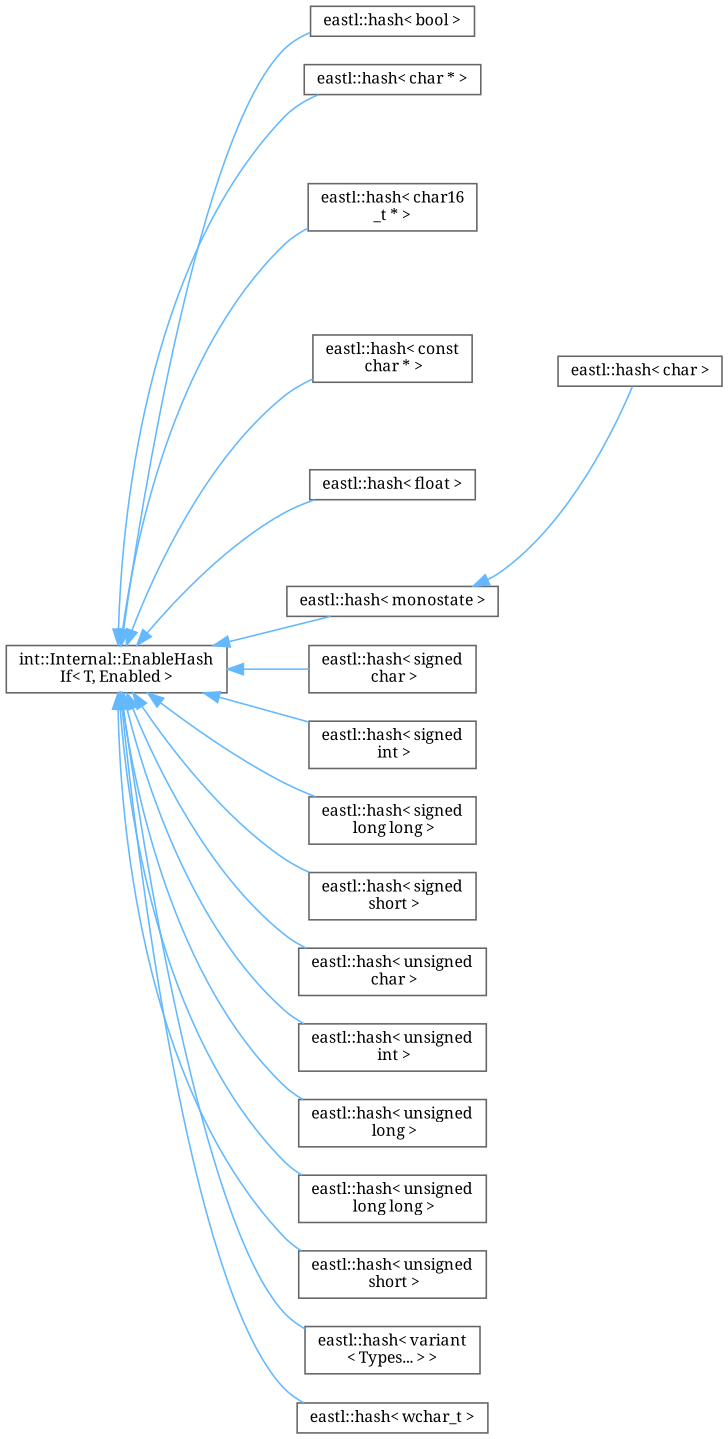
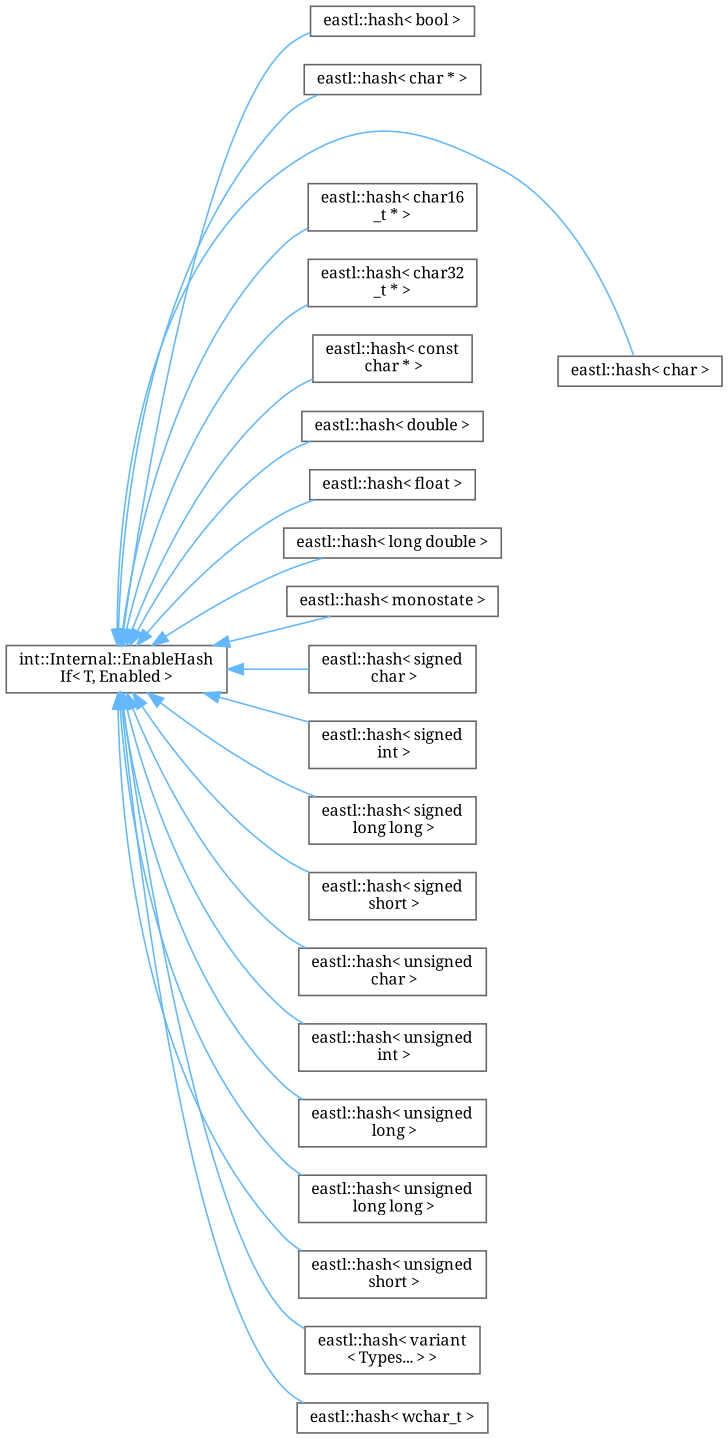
node "eastl::hash< char32 _t * >": added
node "eastl::hash< double >": added
edge "eastl::hash< char >" -> "eastl::hash< monostate >": now "eastl::hash< char >" -> "int::Internal::EnableHash If< T, Enabled >"
node "eastl::hash< long double >": added
